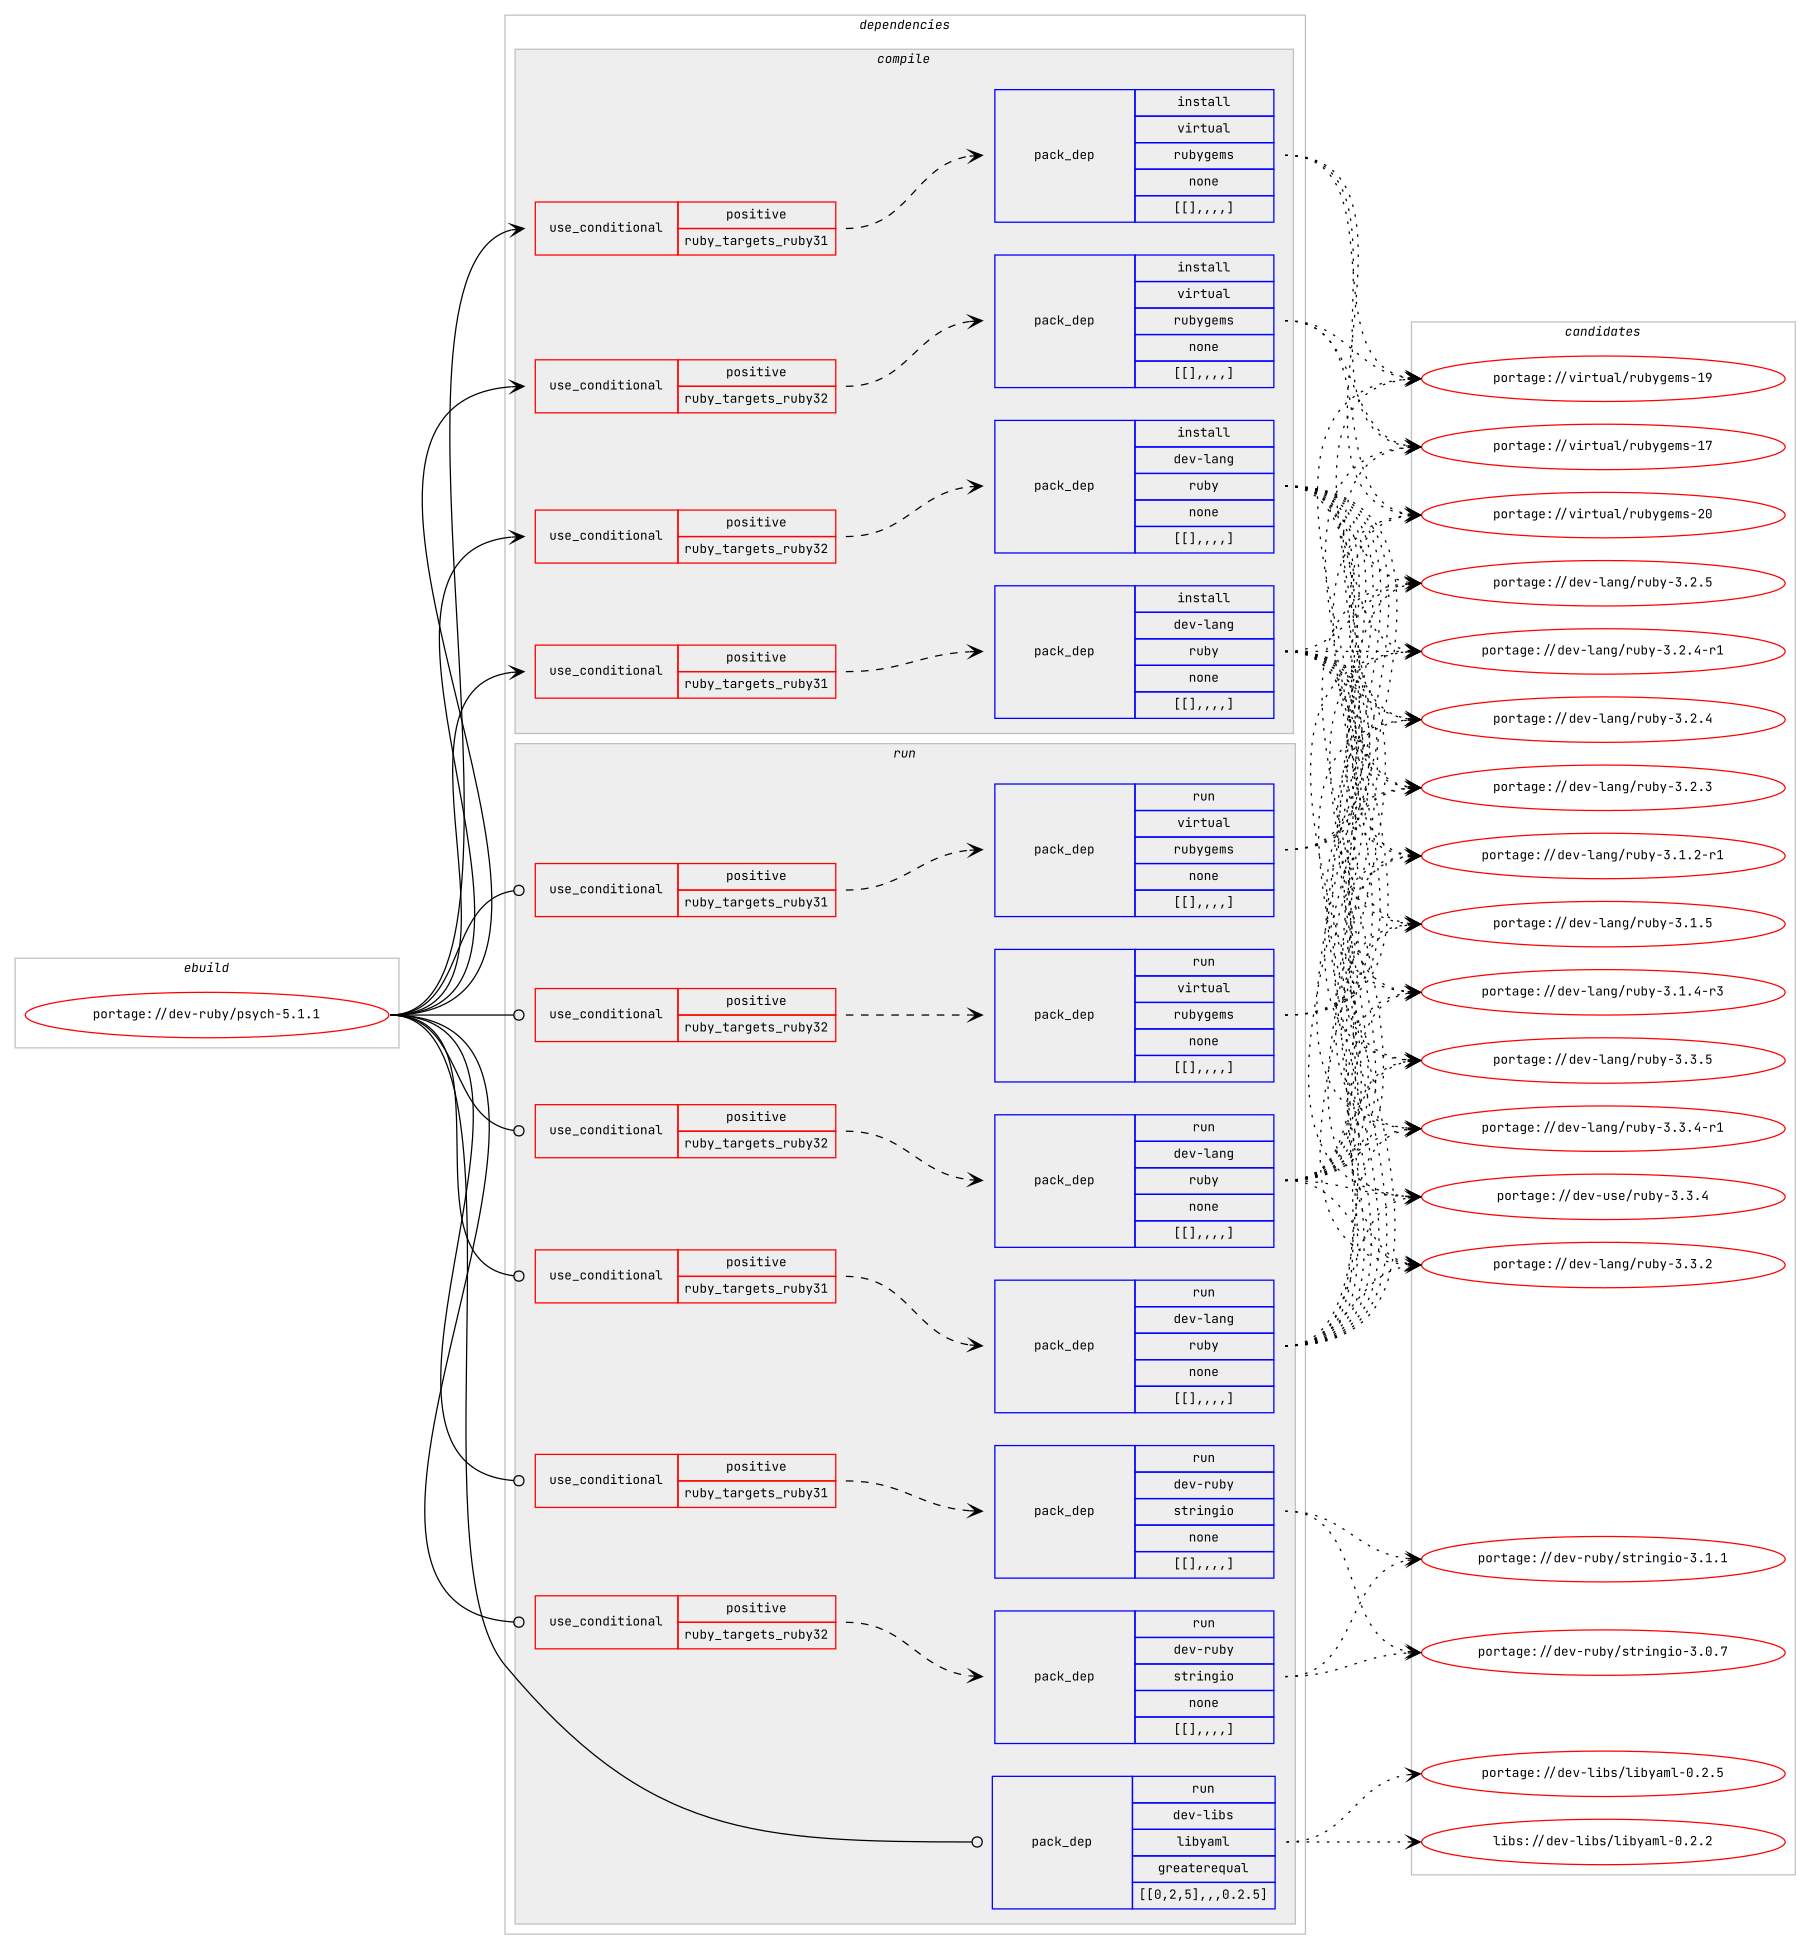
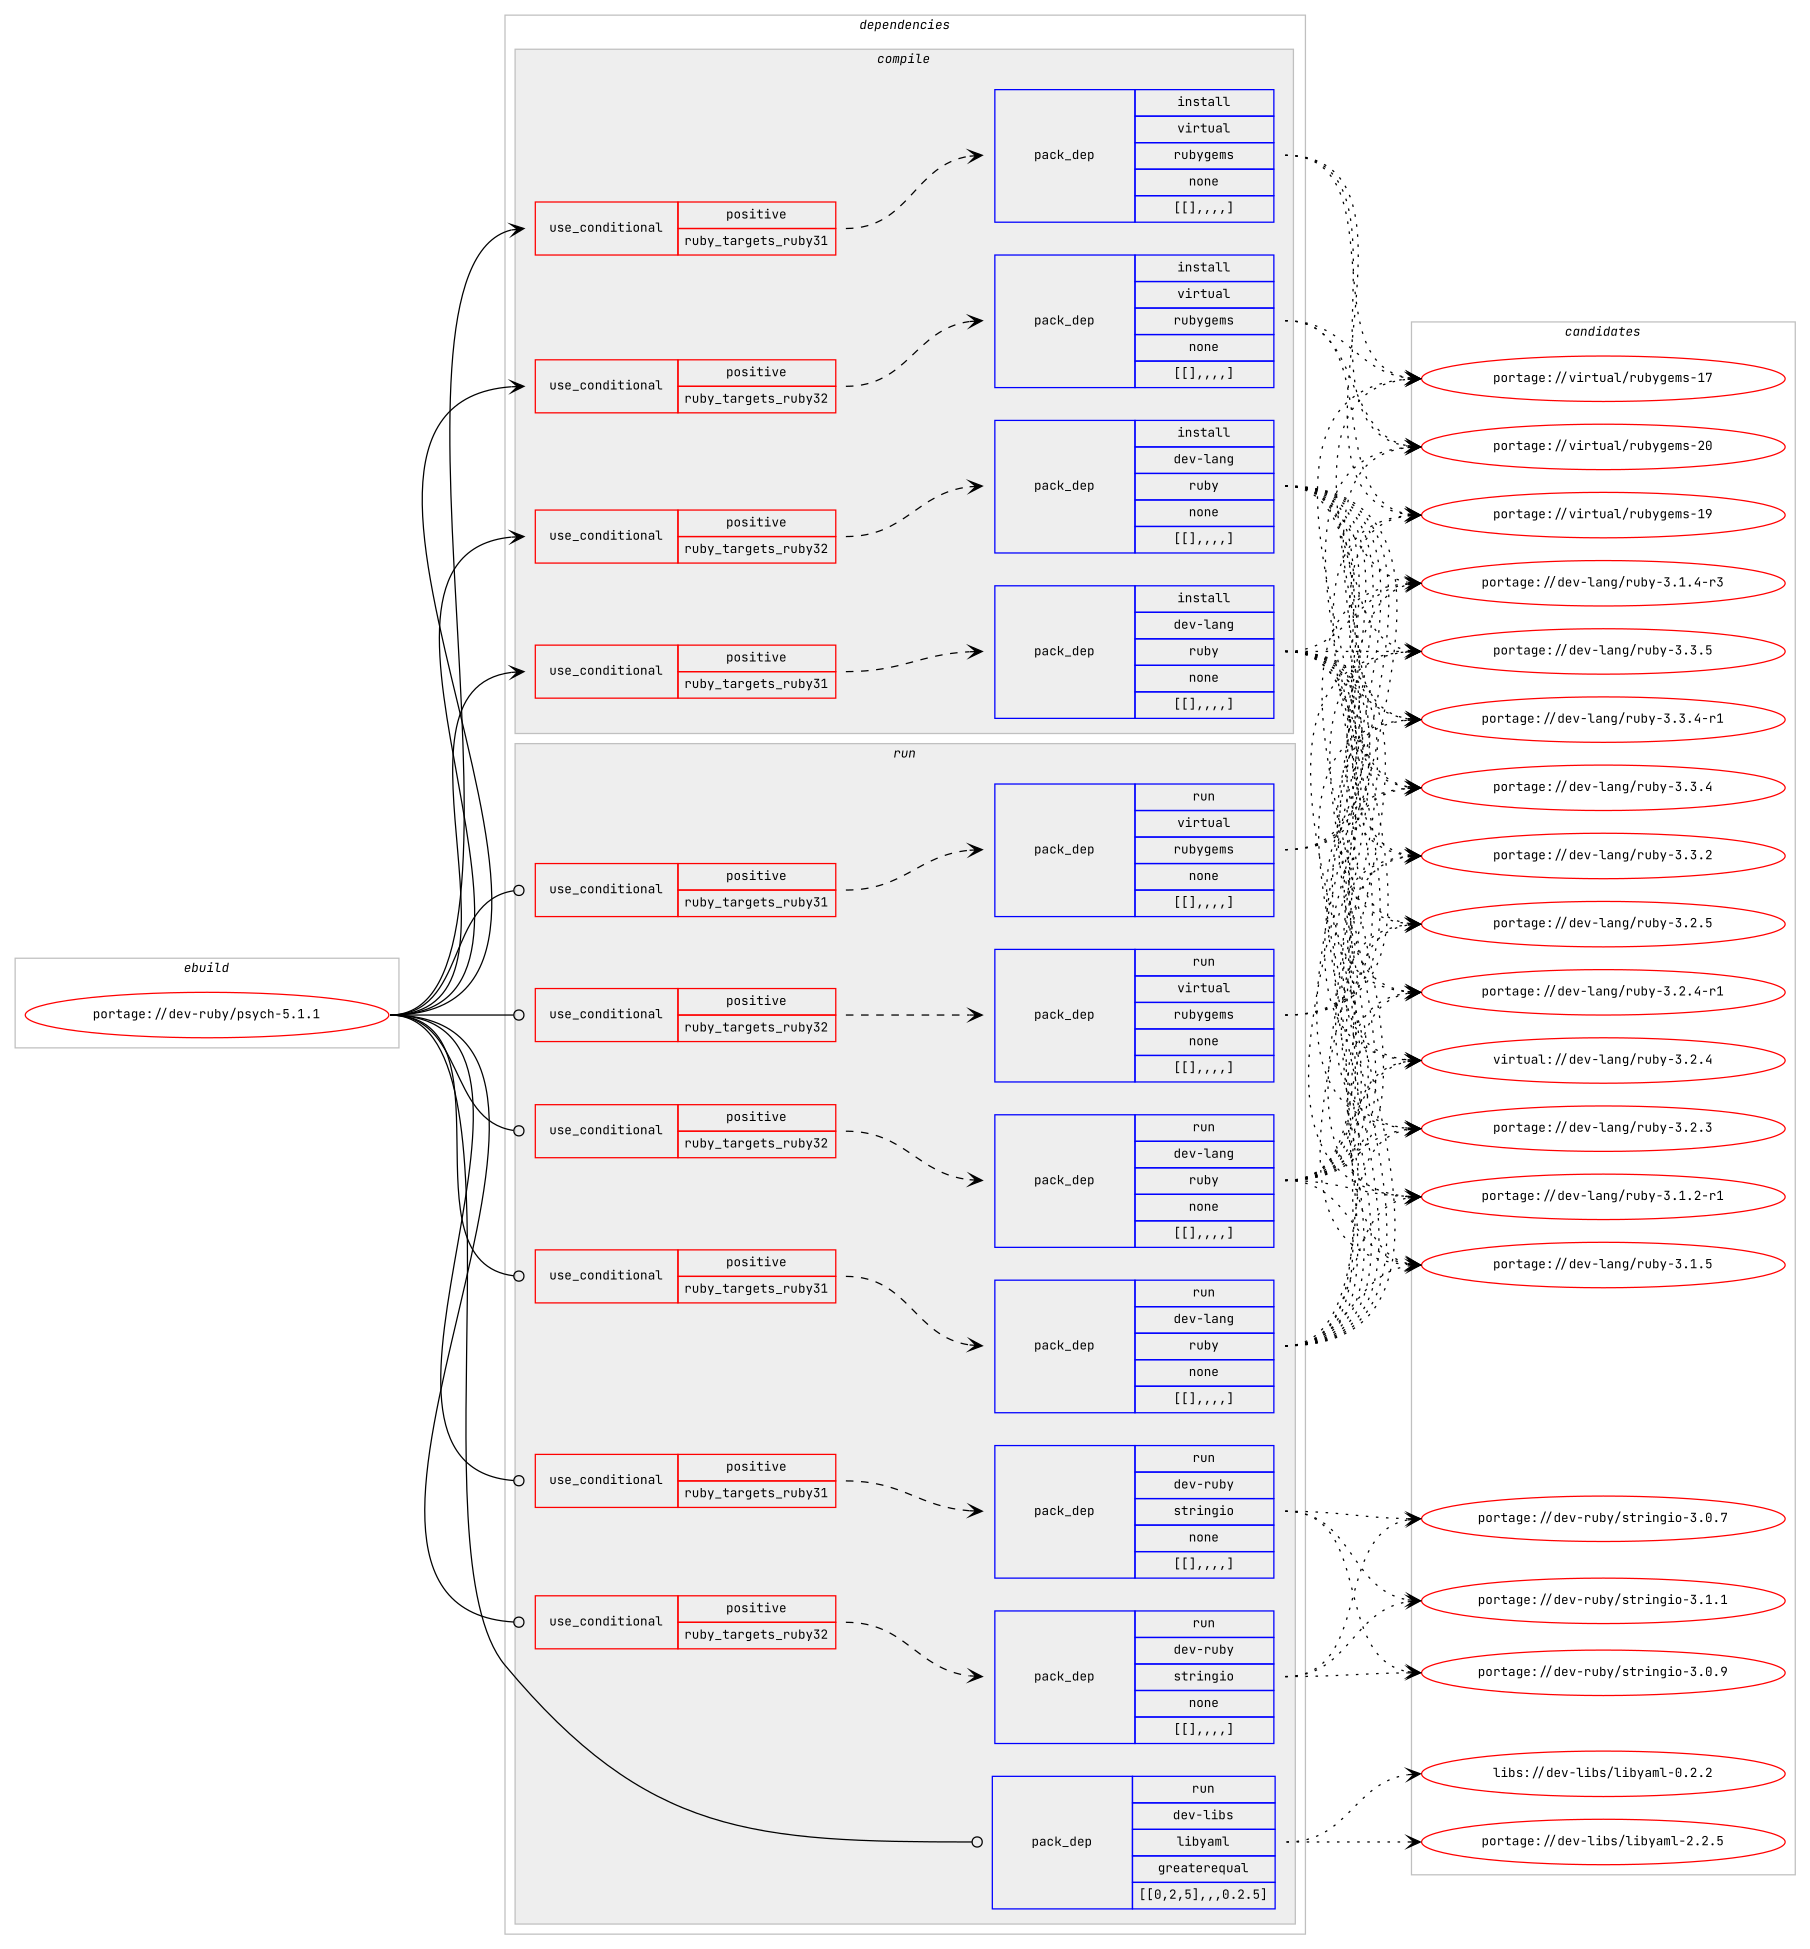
node "portage://dev-lang/ruby-3.2.4": label "portage://dev-lang/ruby-3.2.4" -> "virtual://dev-lang/ruby-3.2.4"
node "portage://dev-use/ruby-3.3.4": label "portage://dev-use/ruby-3.3.4" -> "portage://dev-lang/ruby-3.3.4"
node "portage://dev-ruby/stringio-3.0.9": added
node "portage://dev-libs/libyaml-0.2.5": label "portage://dev-libs/libyaml-0.2.5" -> "portage://dev-libs/libyaml-2.2.5"
